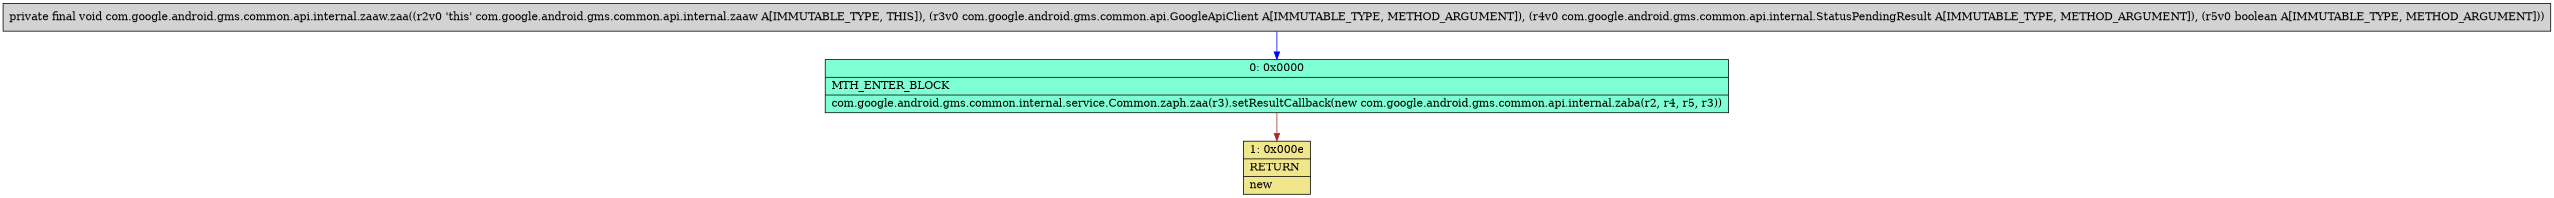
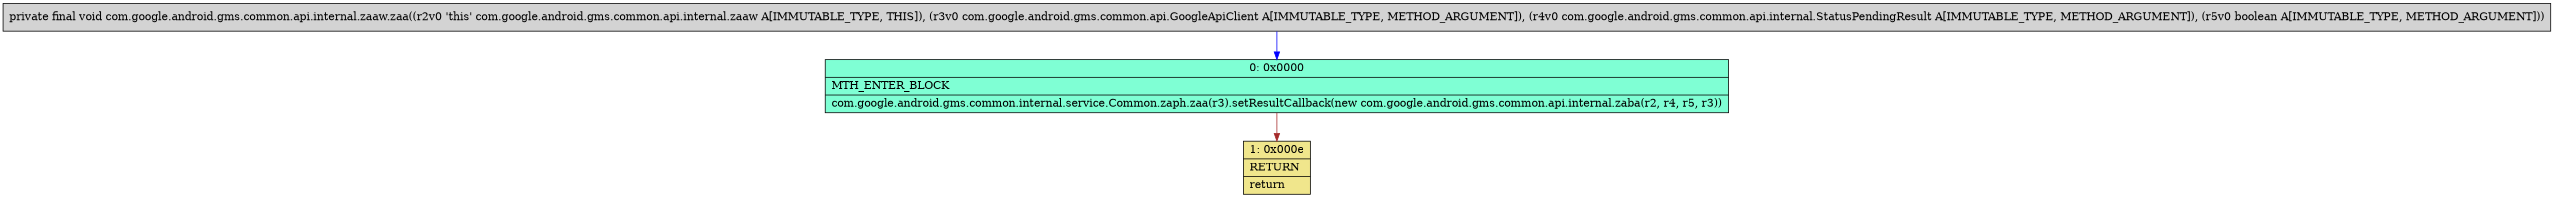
node "1: 0x000e": text "new" -> "return"
